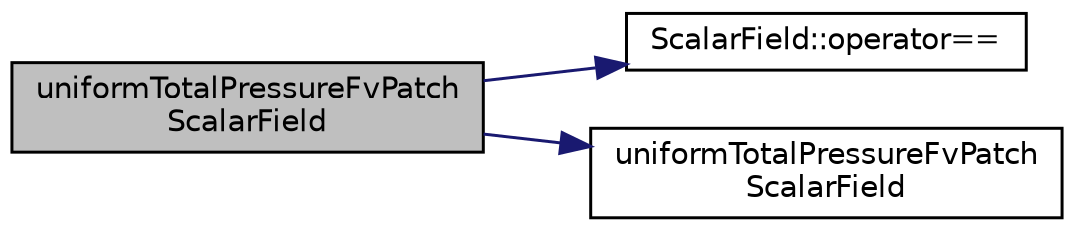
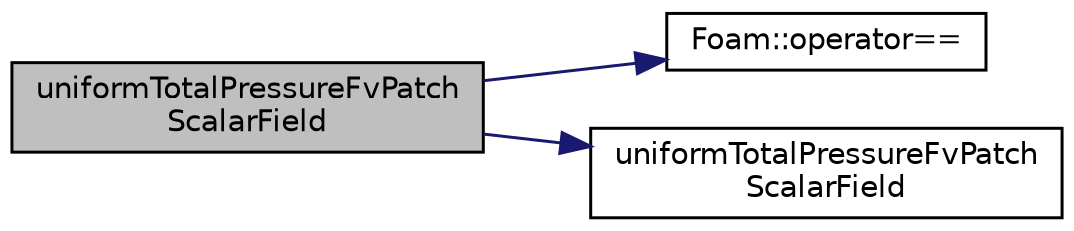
node "ScalarField::operator==": label "ScalarField::operator==" -> "Foam::operator=="
